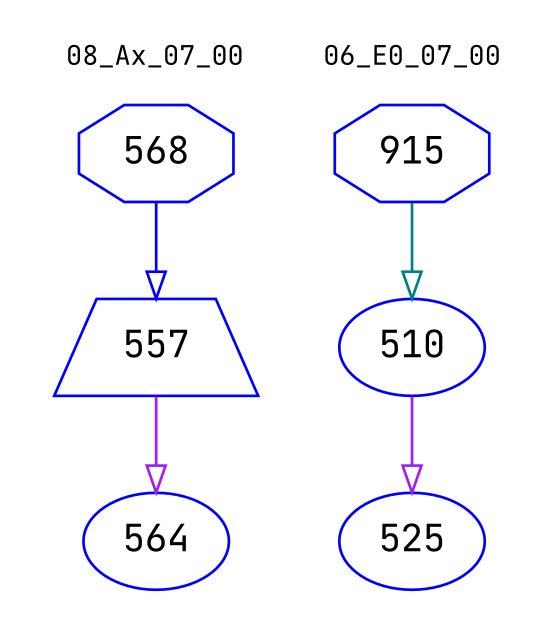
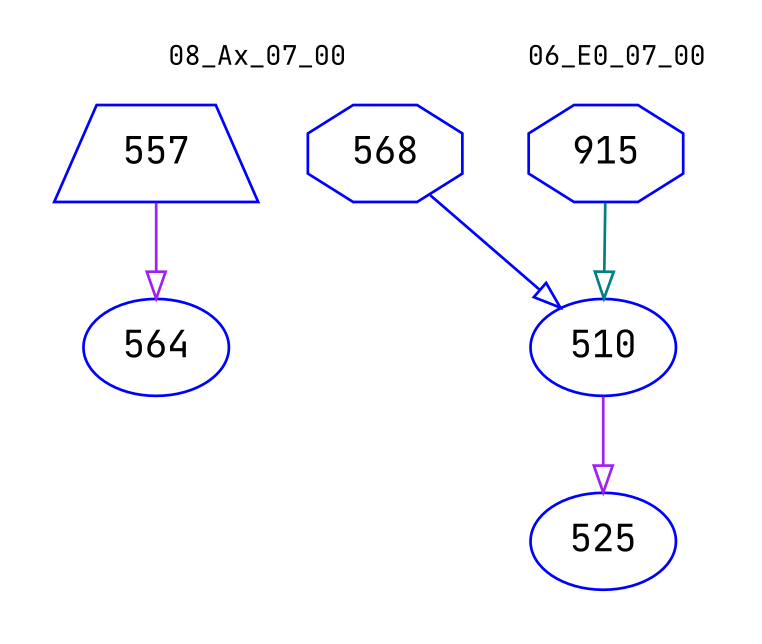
edge "568" -> "557": now "568" -> "510"
